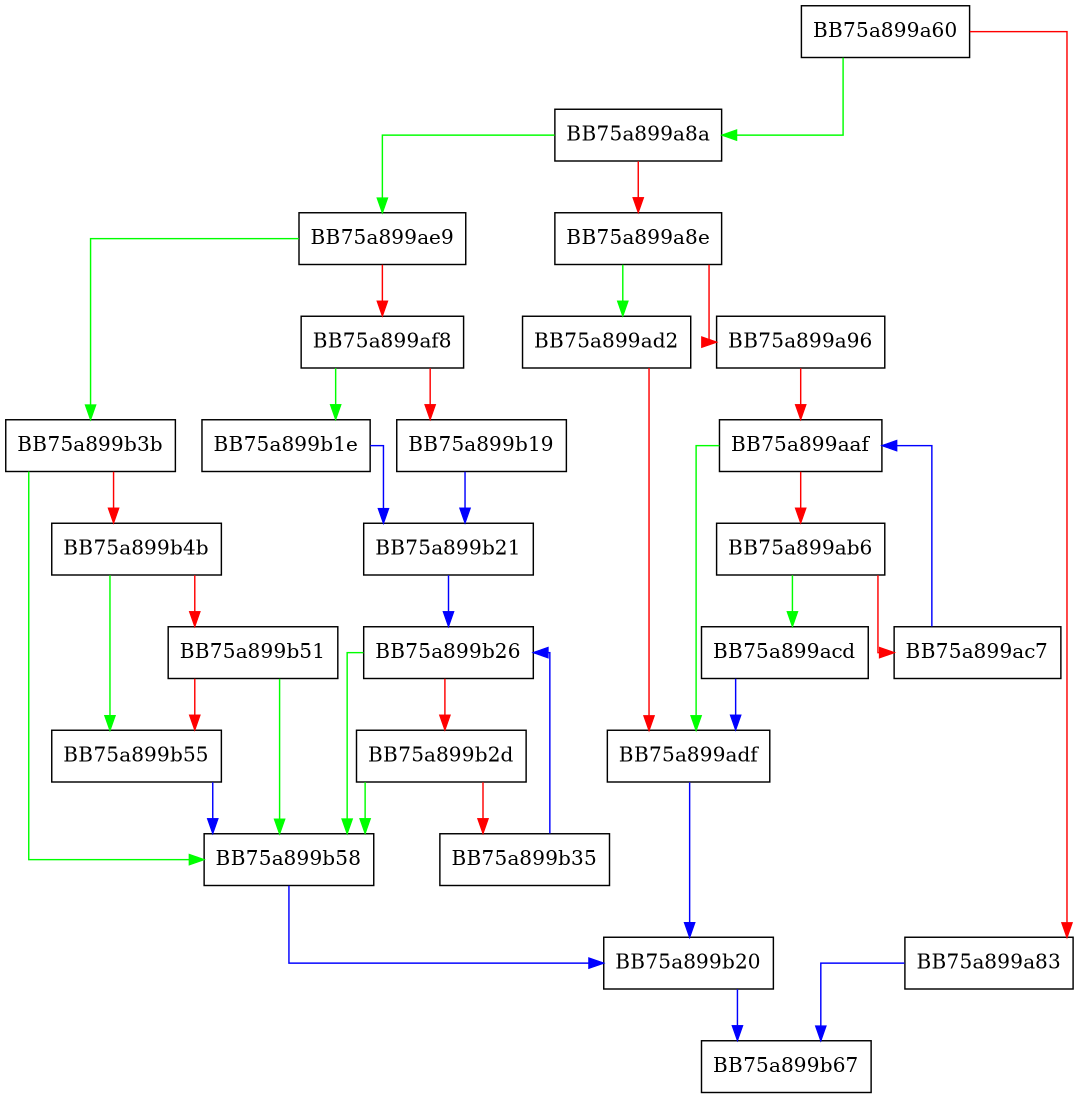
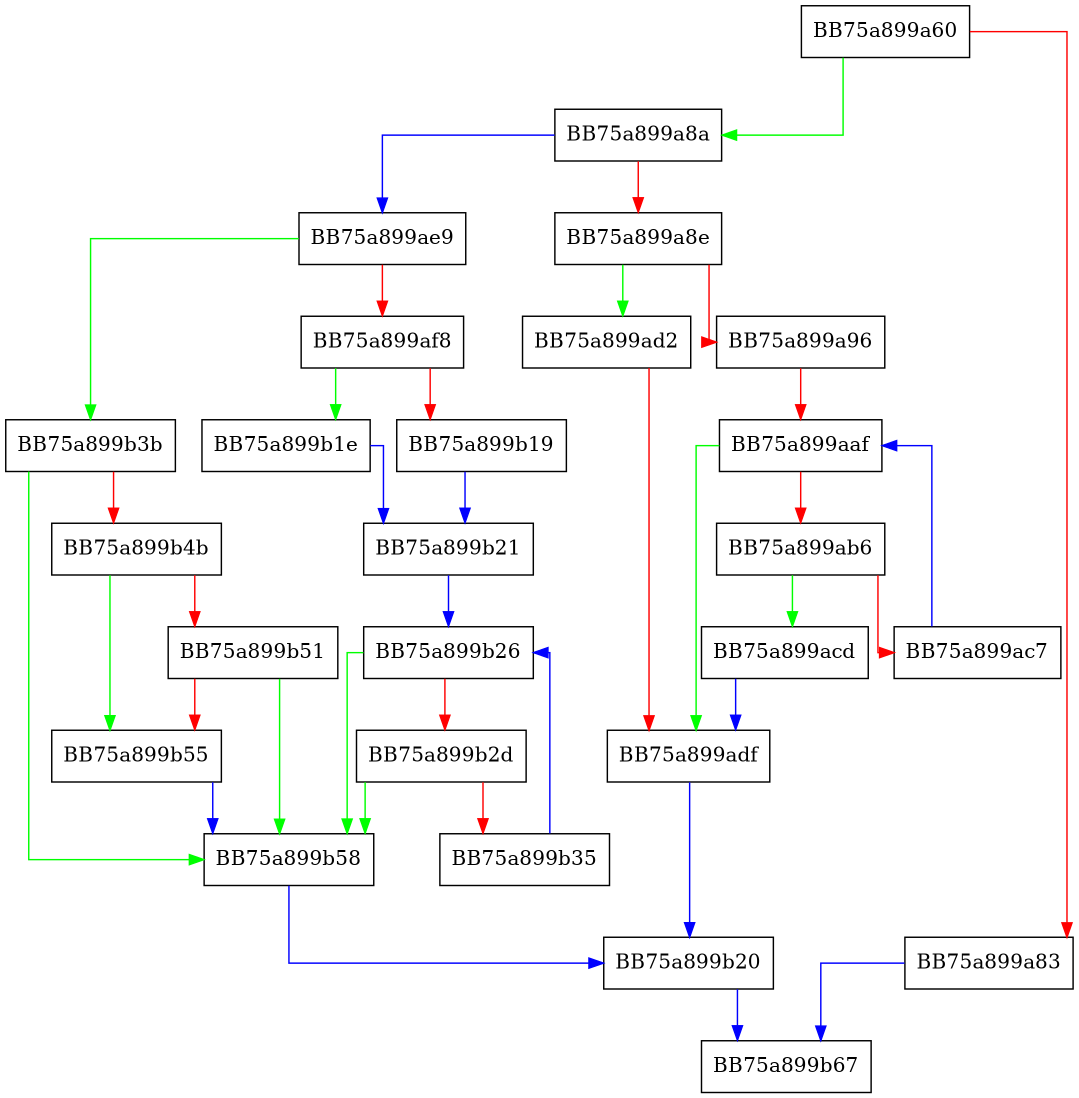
edge "BB75a899a8a" -> "BB75a899ae9": color green -> blue
